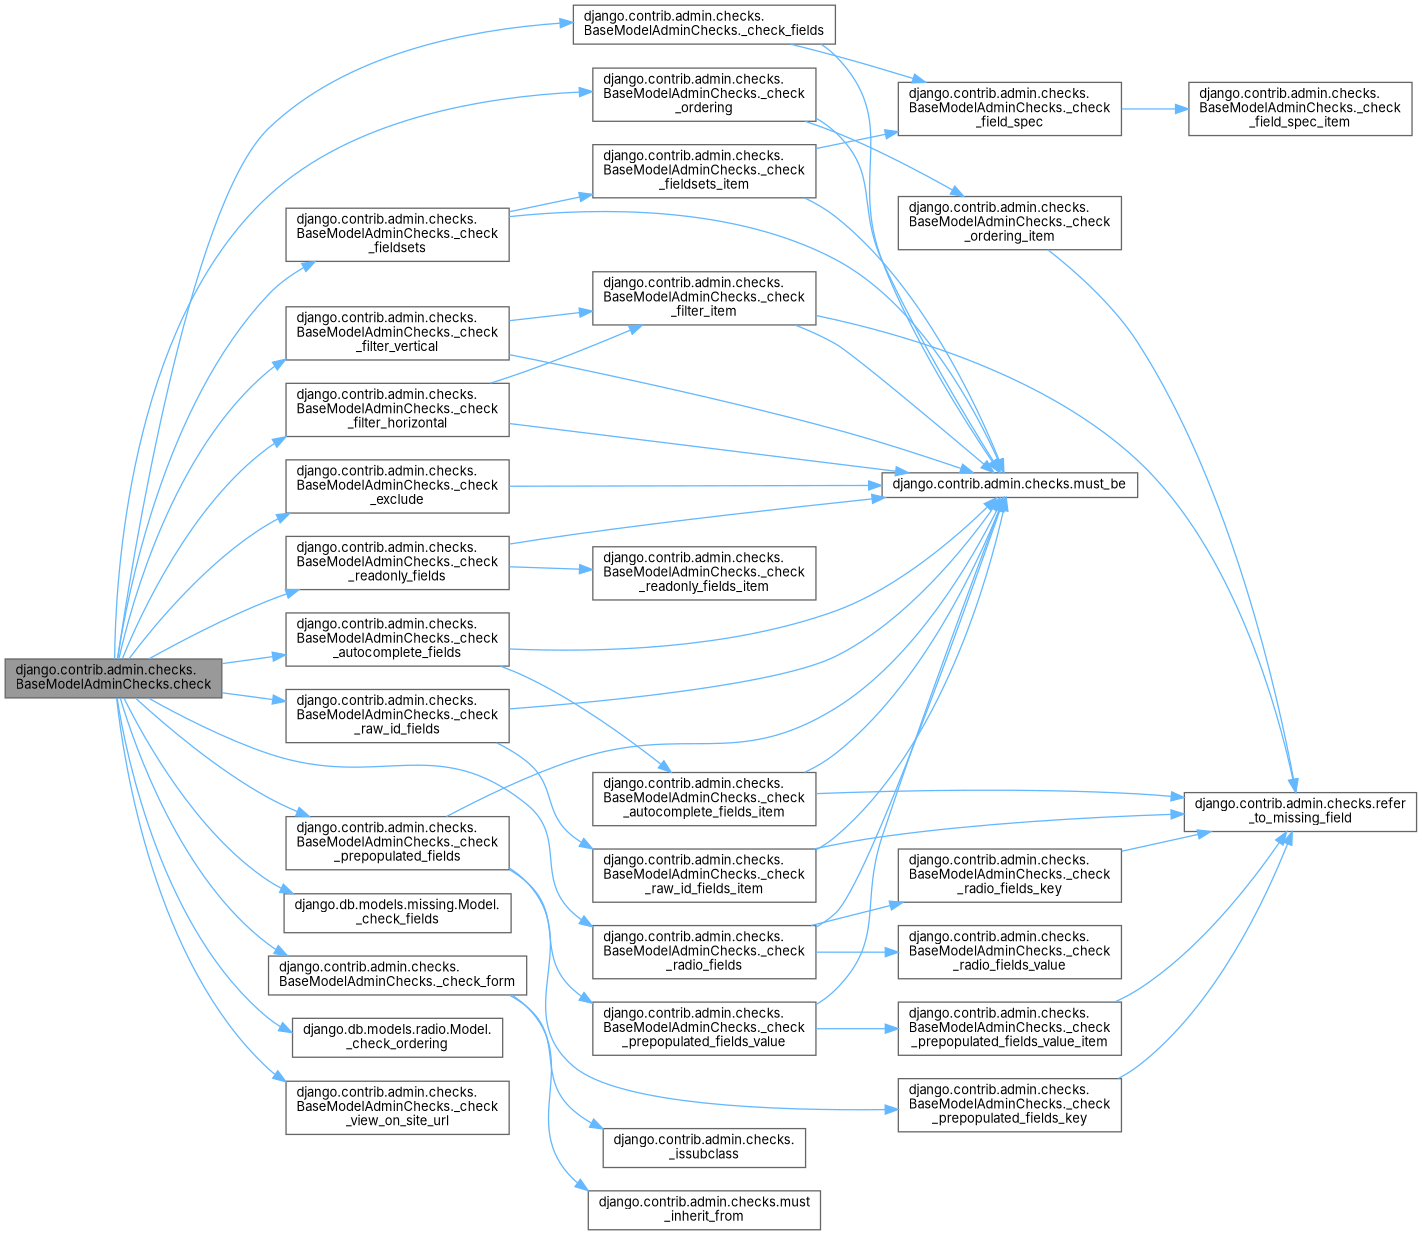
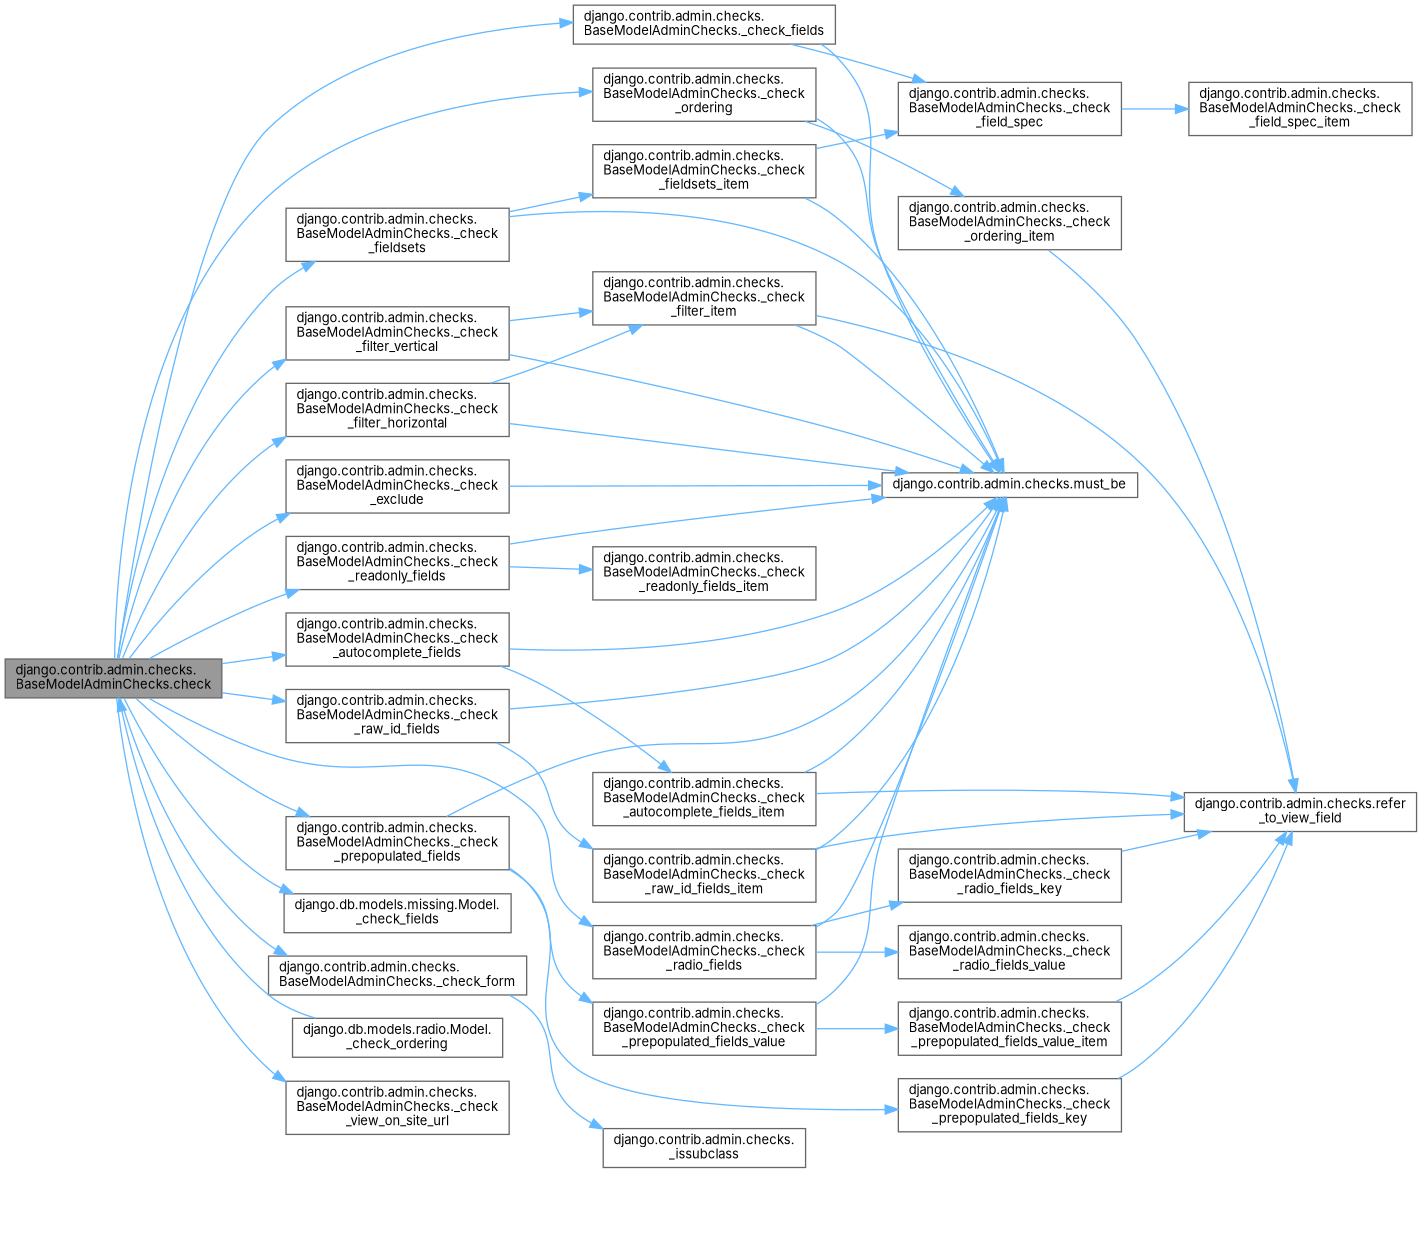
node "django.contrib.admin.checks.refer _to_missing_field": label "django.contrib.admin.checks.refer _to_missing_field" -> "django.contrib.admin.checks.refer _to_view_field"
edge "django.contrib.admin.checks. BaseModelAdminChecks.check" -> "django.db.models.radio.Model. _check_ordering": reversed
node "django.contrib.admin.checks.must _inherit_from": removed
